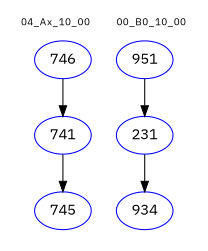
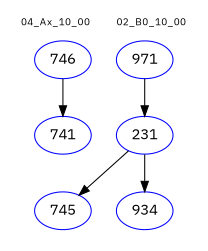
cluster "00_B0_10_00": label "00_B0_10_00" -> "02_B0_10_00"
node "951": label "951" -> "971"
edge "741" -> "745": now "231" -> "745"
